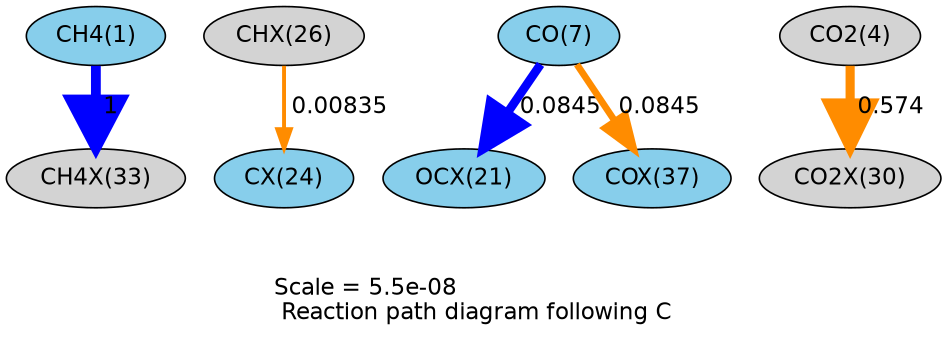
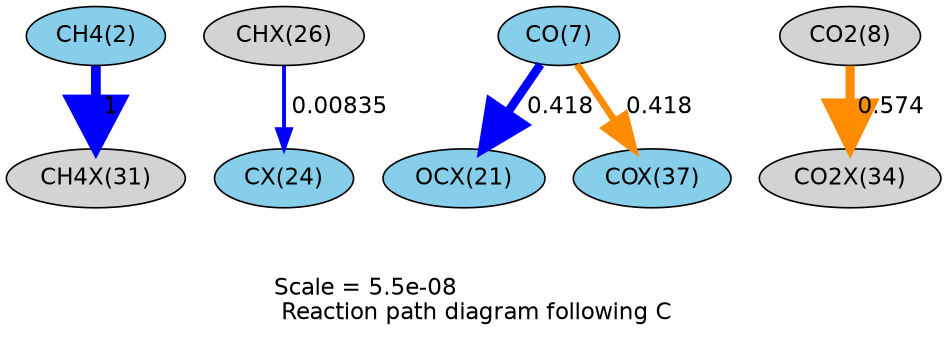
node "CH4(1)": label "CH4(1)" -> "CH4(2)"
node "CO2(4)": label "CO2(4)" -> "CO2(8)"
edge "CHX(26)" -> "CX(24)": color darkorange -> blue
edge "CO(7)" -> "OCX(21)": label " 0.0845" -> " 0.418"
edge "CO(7)" -> "COX(37)": label " 0.0845" -> " 0.418"
node "CH4X(33)": label "CH4X(33)" -> "CH4X(31)"
node "CO2X(30)": label "CO2X(30)" -> "CO2X(34)"
